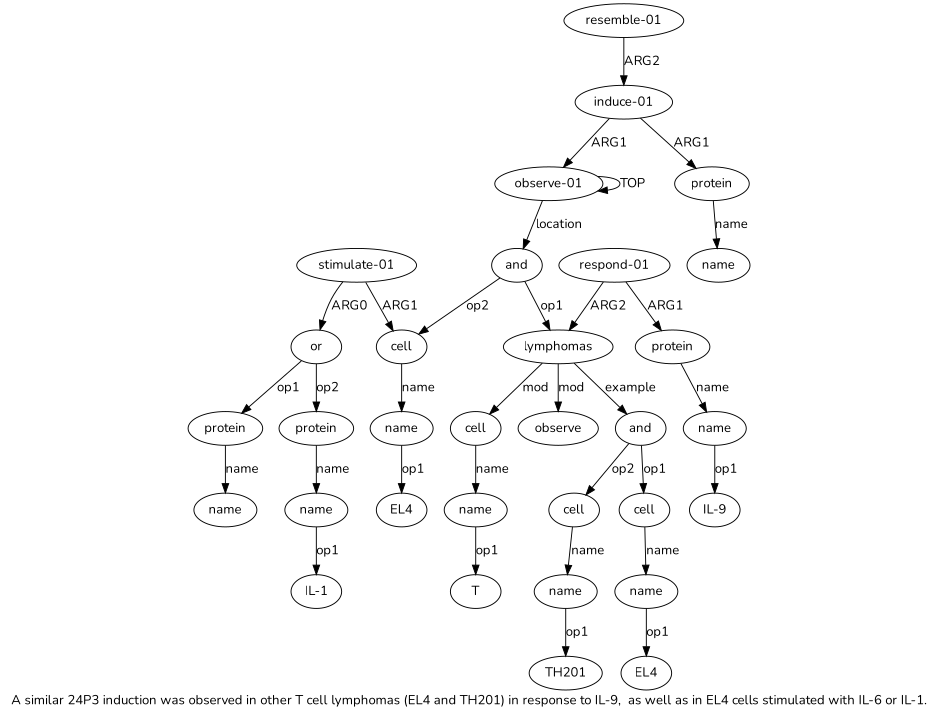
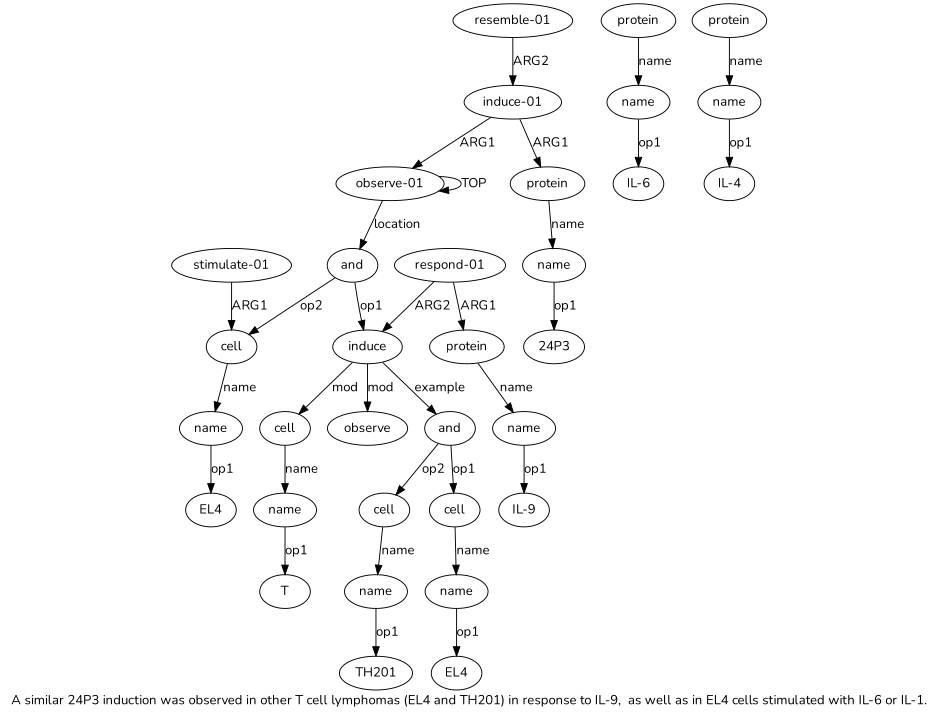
node "IL-6": added
node "or": removed
node "24P3": added
node "lymphomas": label "lymphomas" -> "induce"
node "IL-1": label "IL-1" -> "IL-4"
